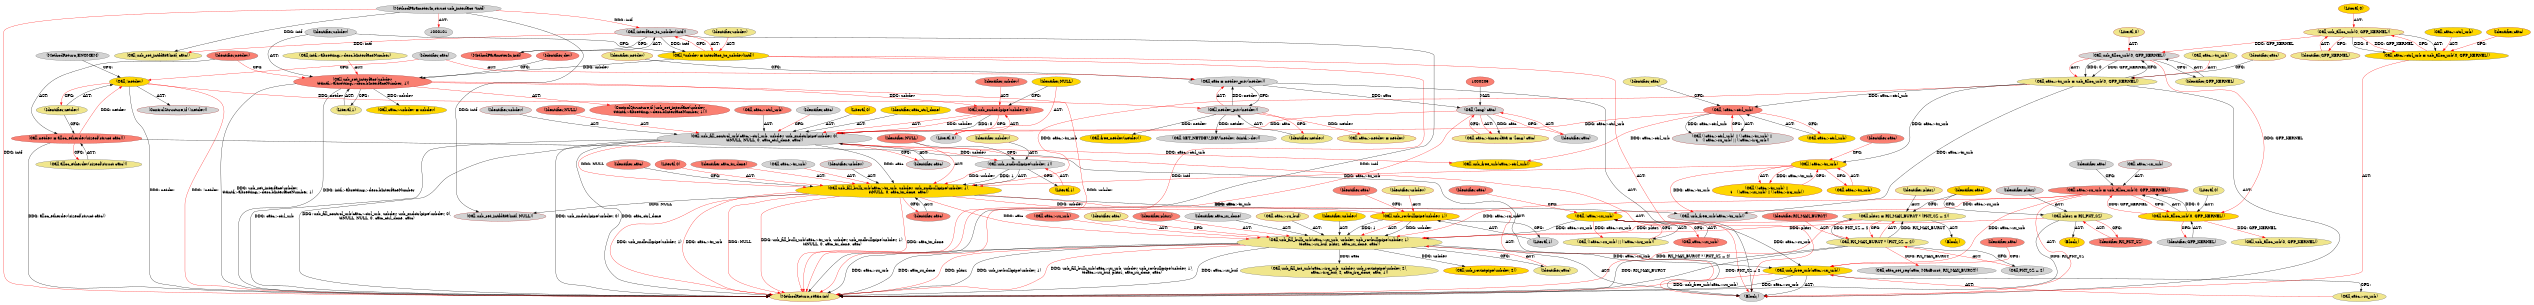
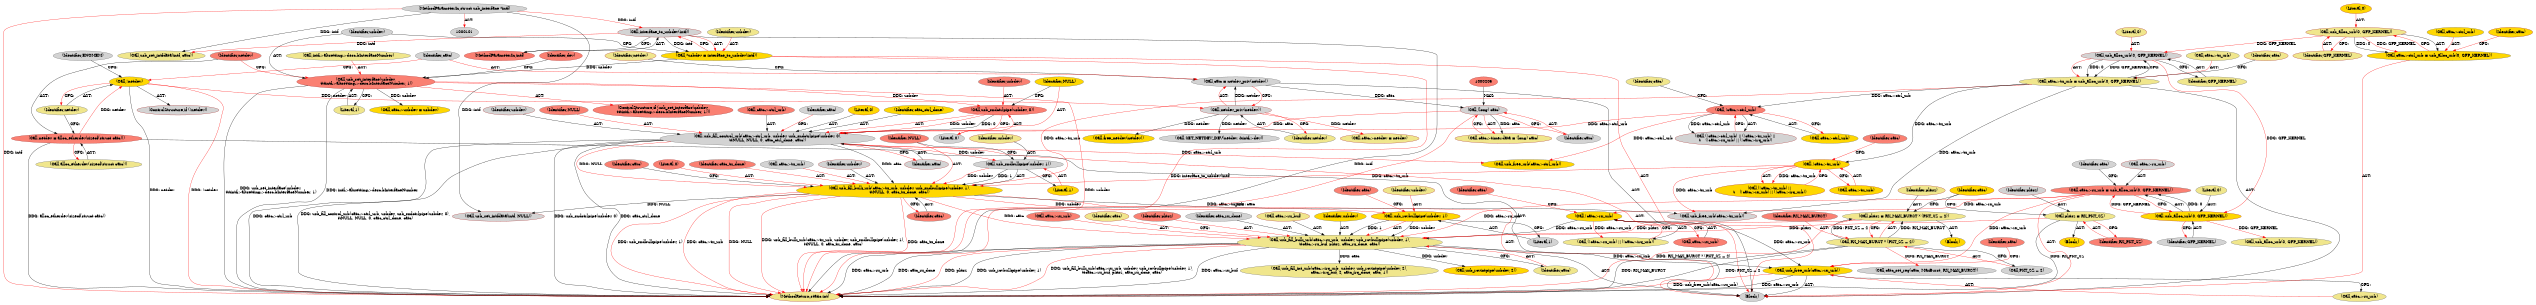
node "(MethodReturn,ENOMEM)": label "(MethodReturn,ENOMEM)" -> "(Identifier,ENOMEM)"
edge "(Call,catc = netdev_priv(netdev))" -> "(Call,netdev_priv(netdev))": color black -> red
edge "(Call,*usbdev = interface_to_usbdev(intf))" -> "(MethodReturn,static int)": label "DDG: intf" -> "DDG: interface_to_usbdev(intf)"
